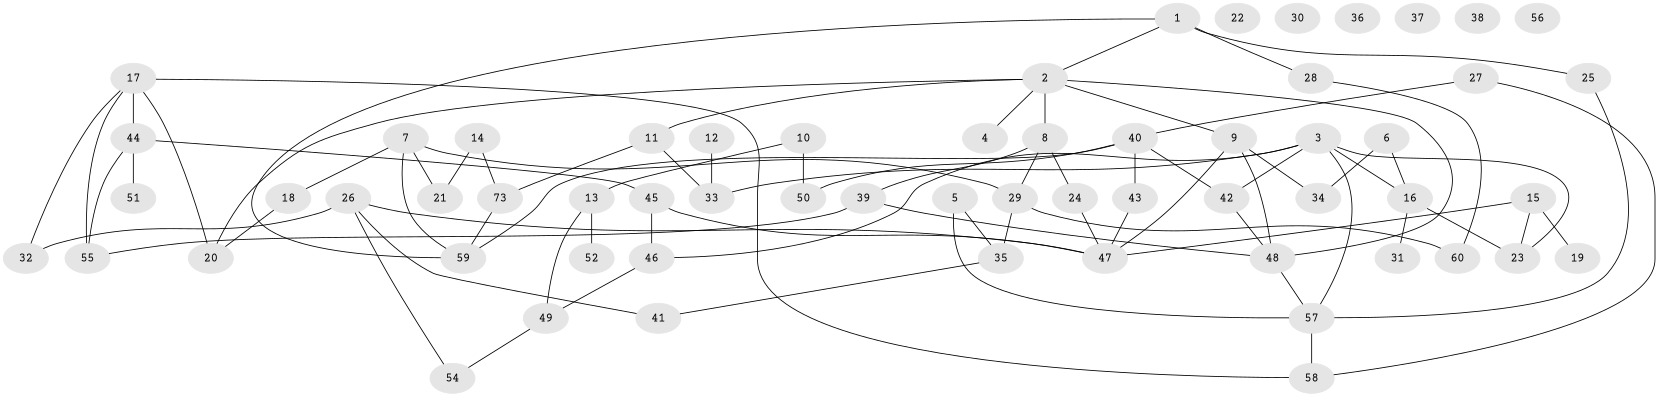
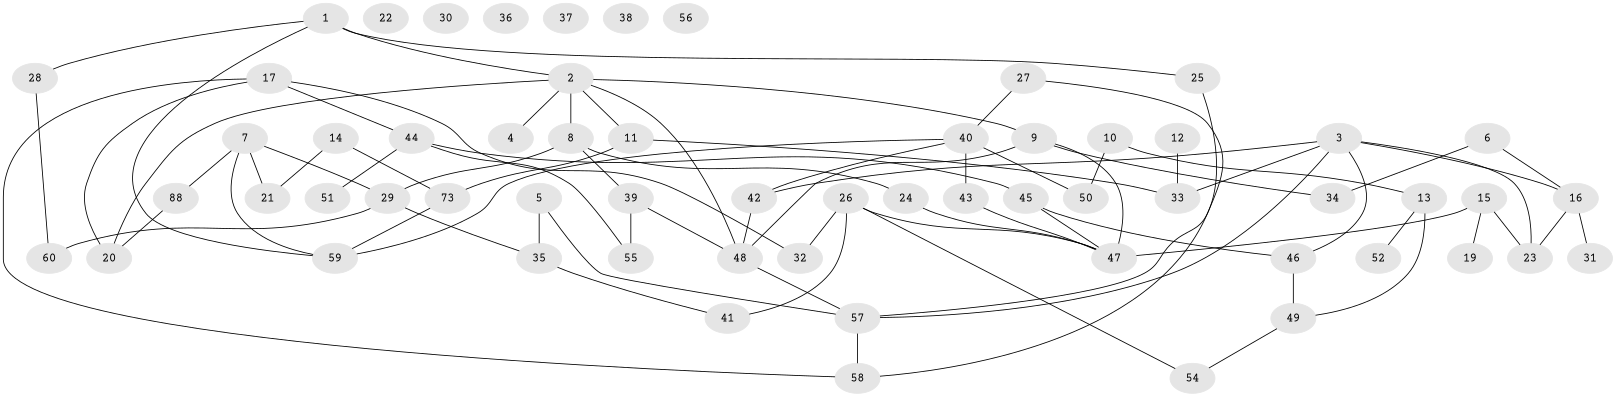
edge "17" -- "55": removed
node "18": label "18" -> "88"
